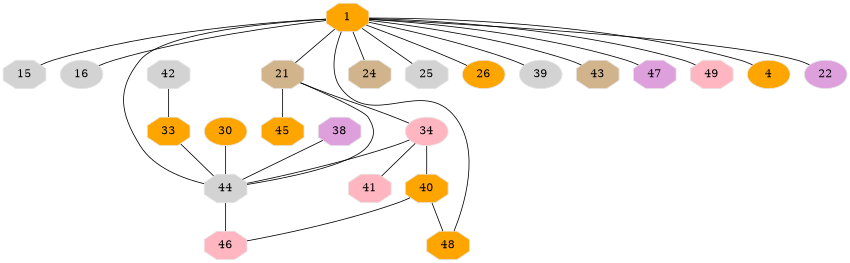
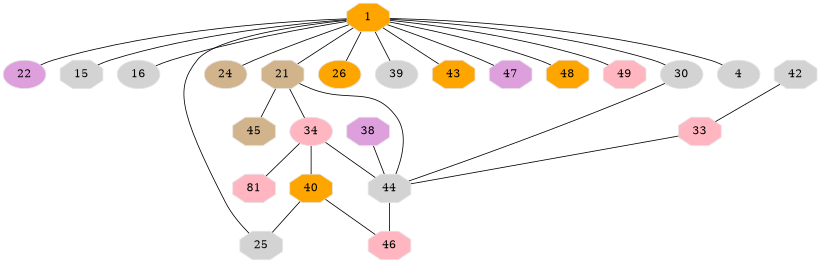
edge "1" -- "44": now "1" -- "30"
node "24": shape octagon -> ellipse
node "43": fillcolor tan -> orange
node "4": fillcolor orange -> lightgrey
node "33": fillcolor orange -> lightpink
node "30": fillcolor orange -> lightgrey
node "45": fillcolor orange -> tan
node "41": label "41" -> "81"
edge "40" -- "48": now "40" -- "25"
